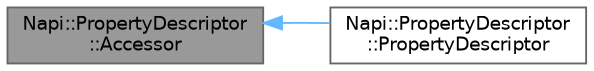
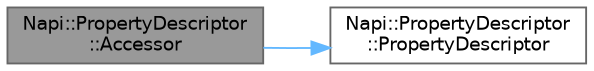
edge "Napi::PropertyDescriptor ::PropertyDescriptor" -> "Napi::PropertyDescriptor ::Accessor": reversed
